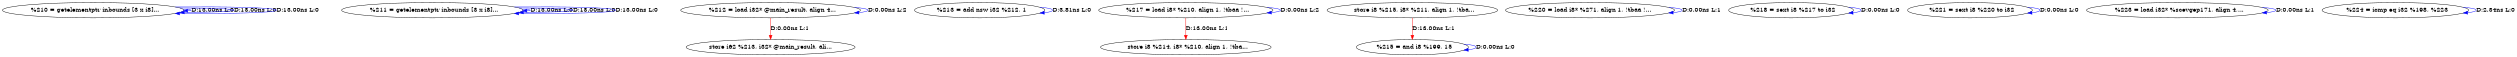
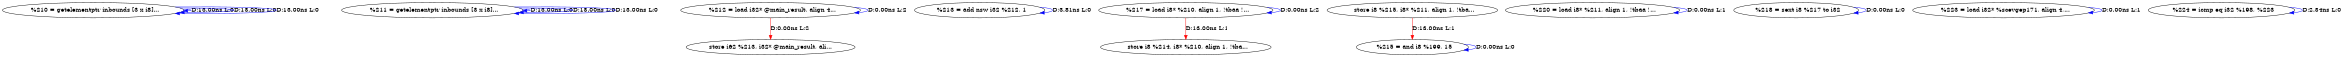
node "%220 = load i8* %271, align 1, !tbaa !...": label "%220 = load i8* %271, align 1, !tbaa !..." -> "%220 = load i8* %211, align 1, !tbaa !..."
node "%221 = sext i8 %220 to i32": removed
edge "%212 = load i32* @main_result, align 4..." -> "store i62 %213, i32* @main_result, ali...": label "D:0.00ns L:1" -> "D:0.00ns L:2"
